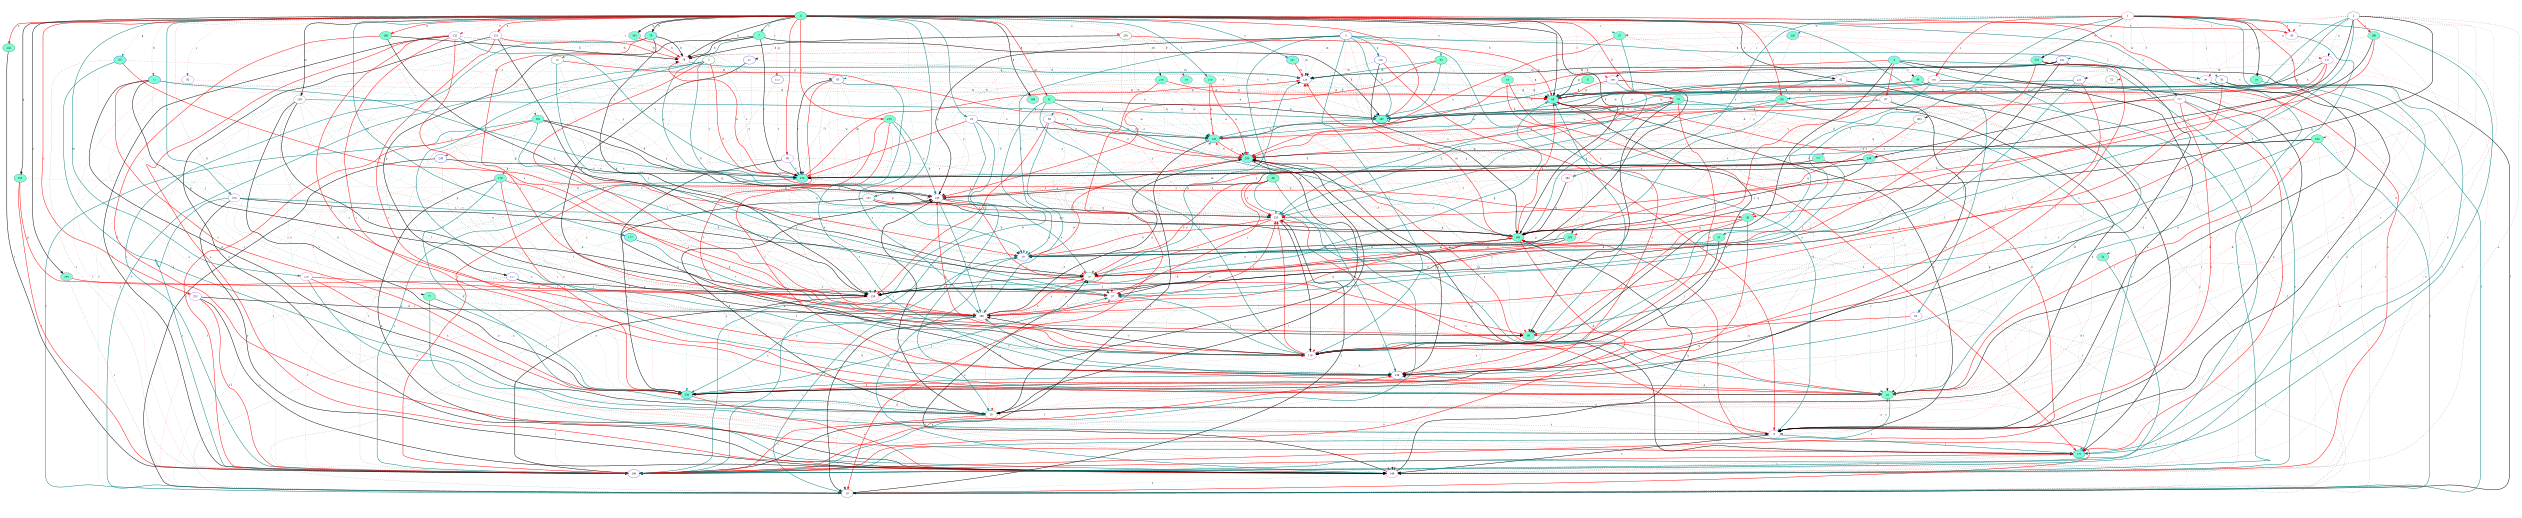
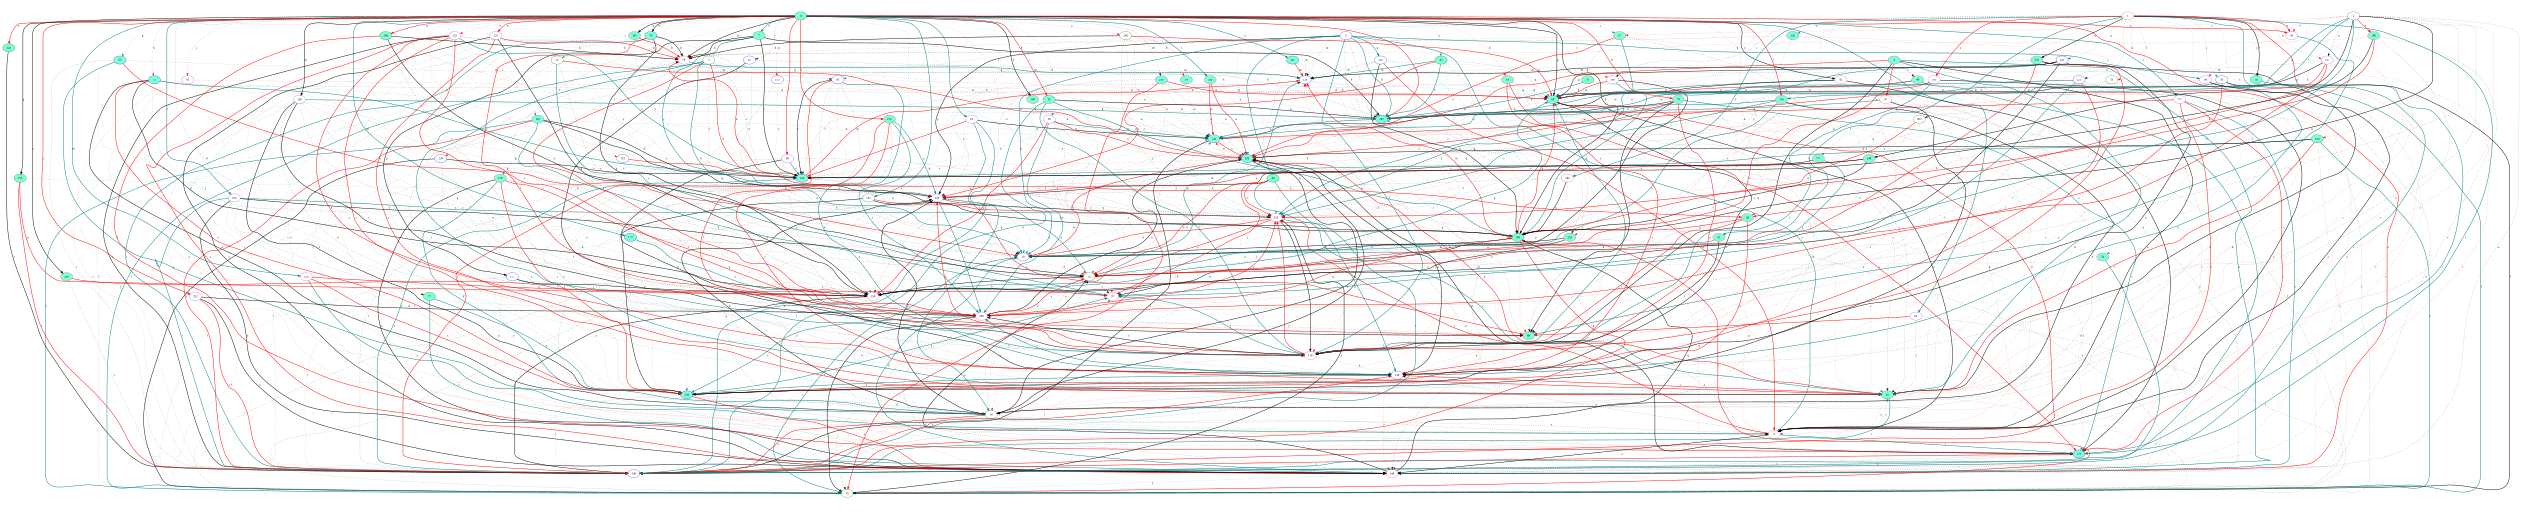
node "151": added
